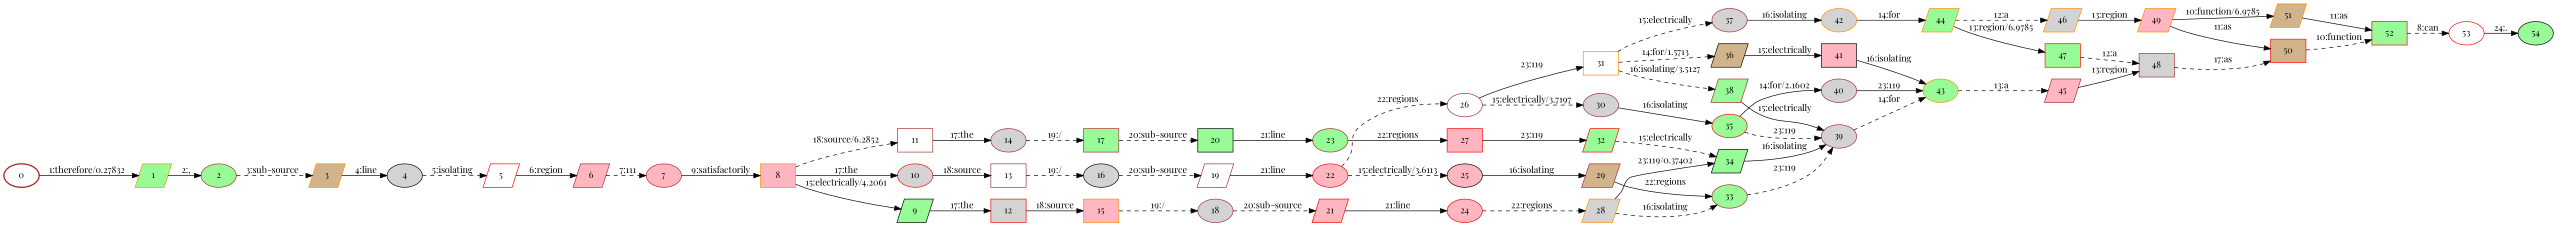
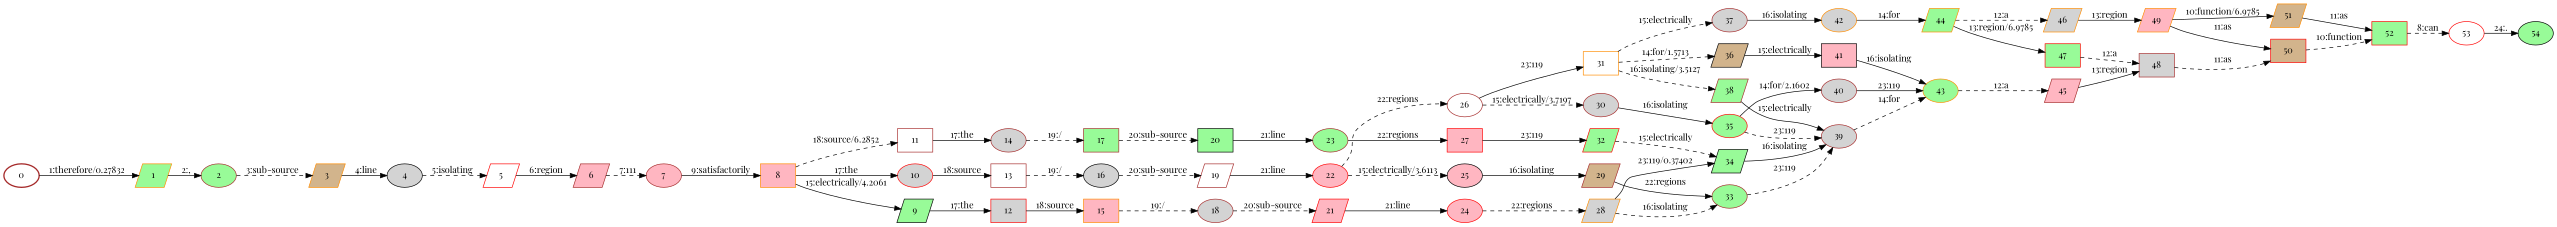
edge "48" -> "50": label "17:as" -> "11:as"
edge "43" -> "45": label "13:a" -> "12:a"
